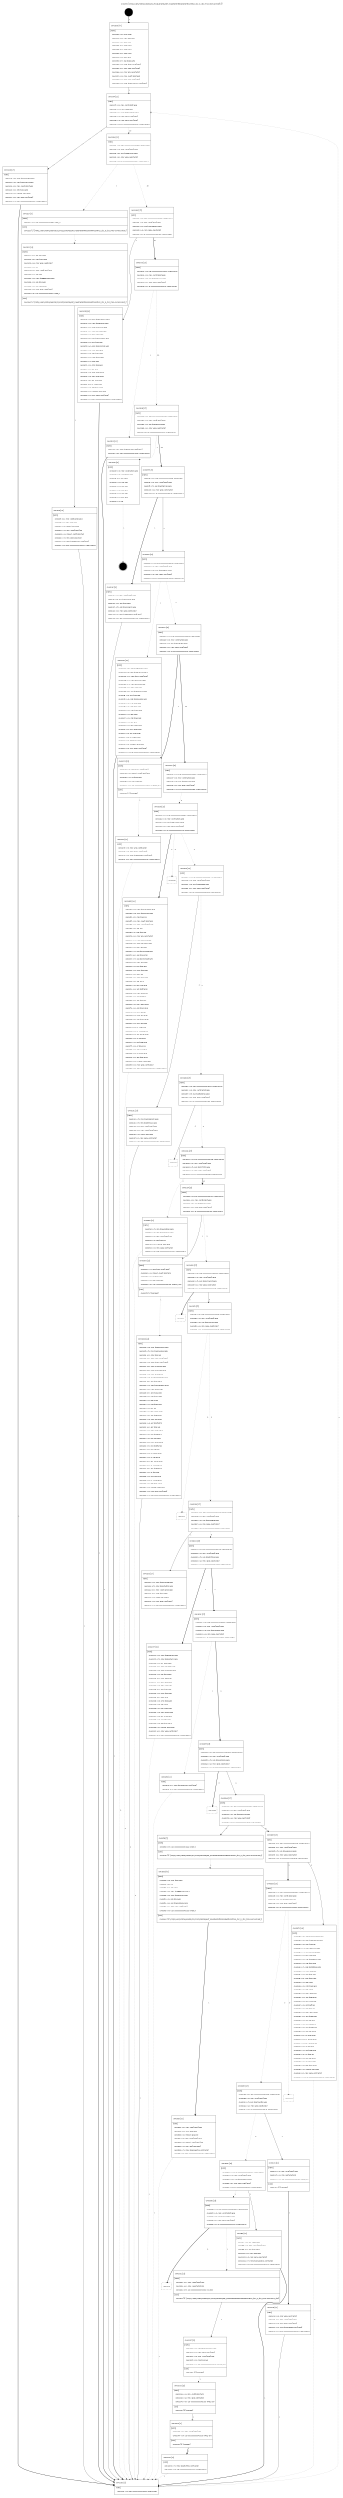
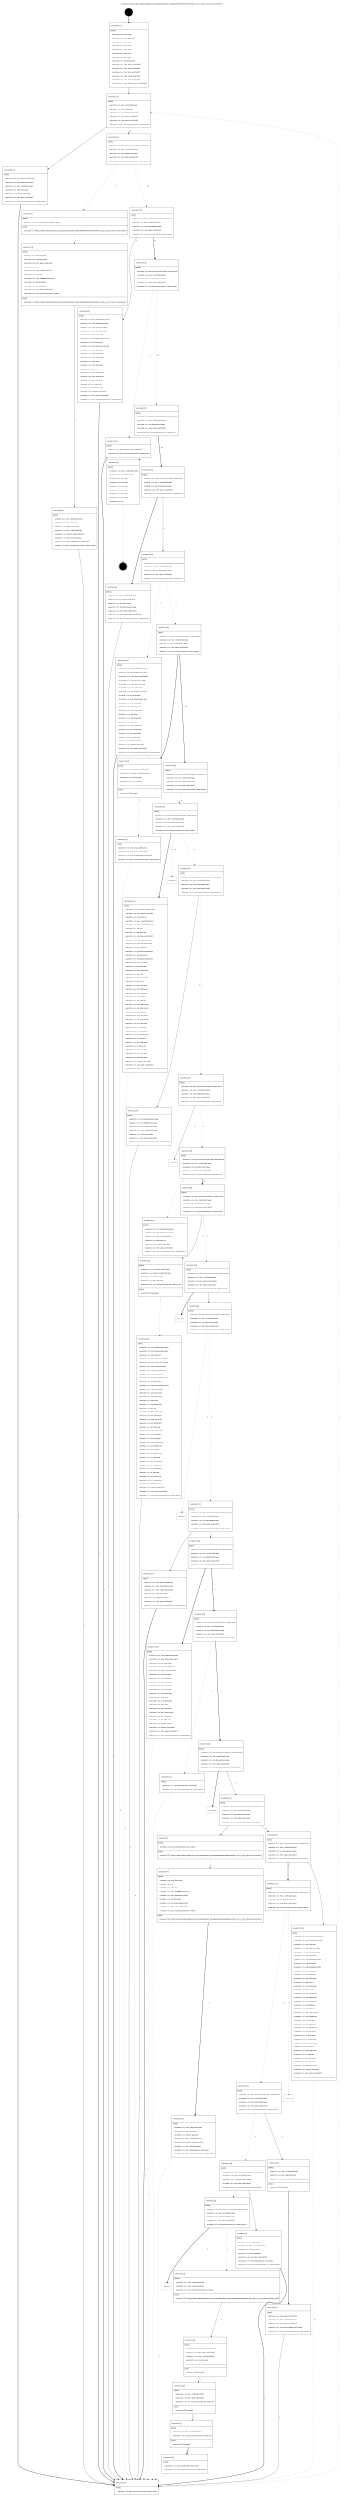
edge "0x401c63 [27]" -> "0x402192 [5]": added, label "1"
